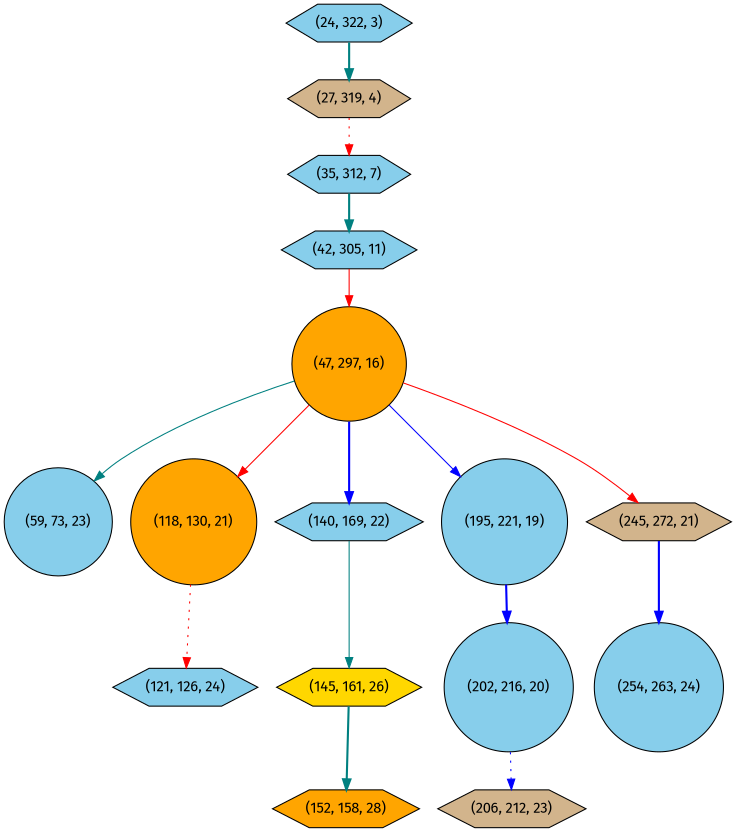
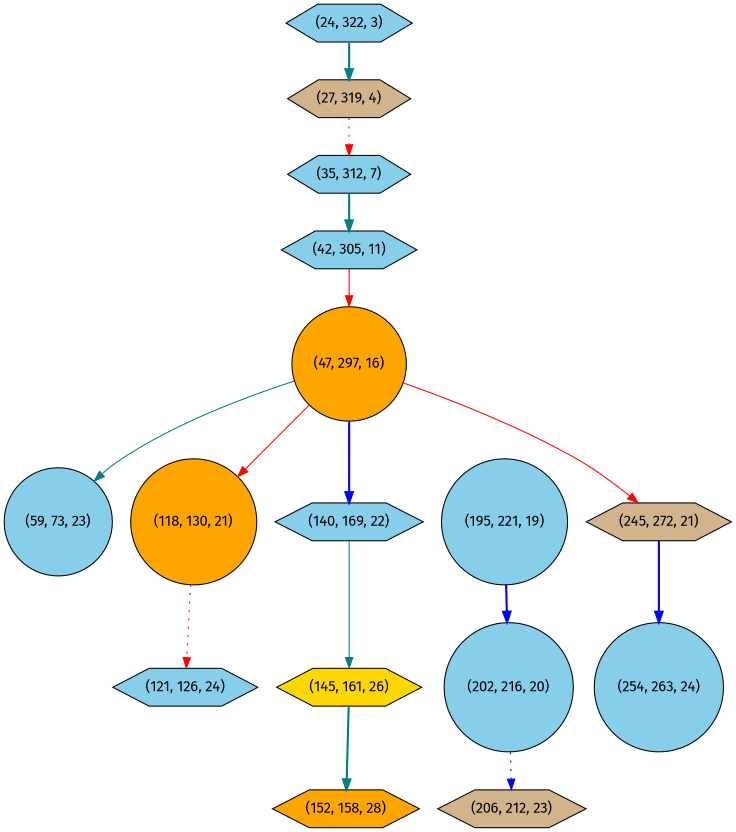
edge "(47, 297, 16)" -> "(195, 221, 19)": removed
